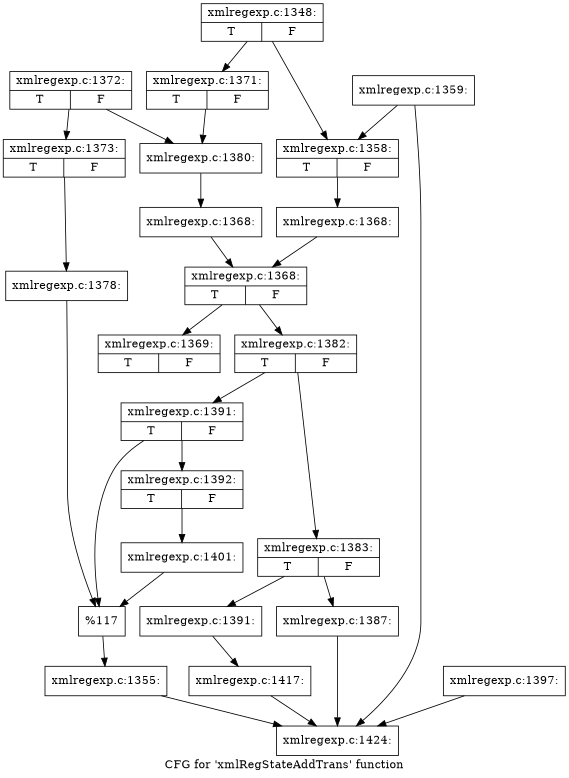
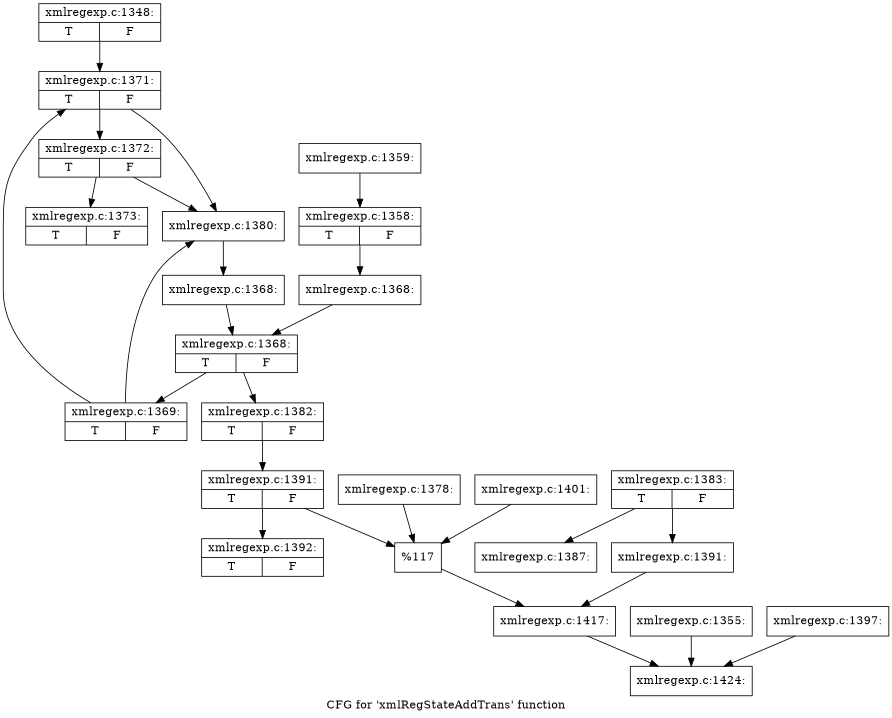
edge "xmlregexp.c:1348:" -> "xmlregexp.c:1358:": removed
edge "xmlregexp.c:1371:" -> "xmlregexp.c:1372:": added
edge "xmlregexp.c:1373:" -> "xmlregexp.c:1378:": removed
edge "xmlregexp.c:1369:" -> "xmlregexp.c:1371:": added
edge "xmlregexp.c:1369:" -> "xmlregexp.c:1380:": added
edge "xmlregexp.c:1359:" -> "xmlregexp.c:1424:": removed
edge "xmlregexp.c:1382:" -> "xmlregexp.c:1383:": removed
edge "xmlregexp.c:1392:" -> "xmlregexp.c:1401:": removed
edge "%117" -> "xmlregexp.c:1355:": now "%117" -> "xmlregexp.c:1417:"
edge "xmlregexp.c:1387:" -> "xmlregexp.c:1424:": removed
